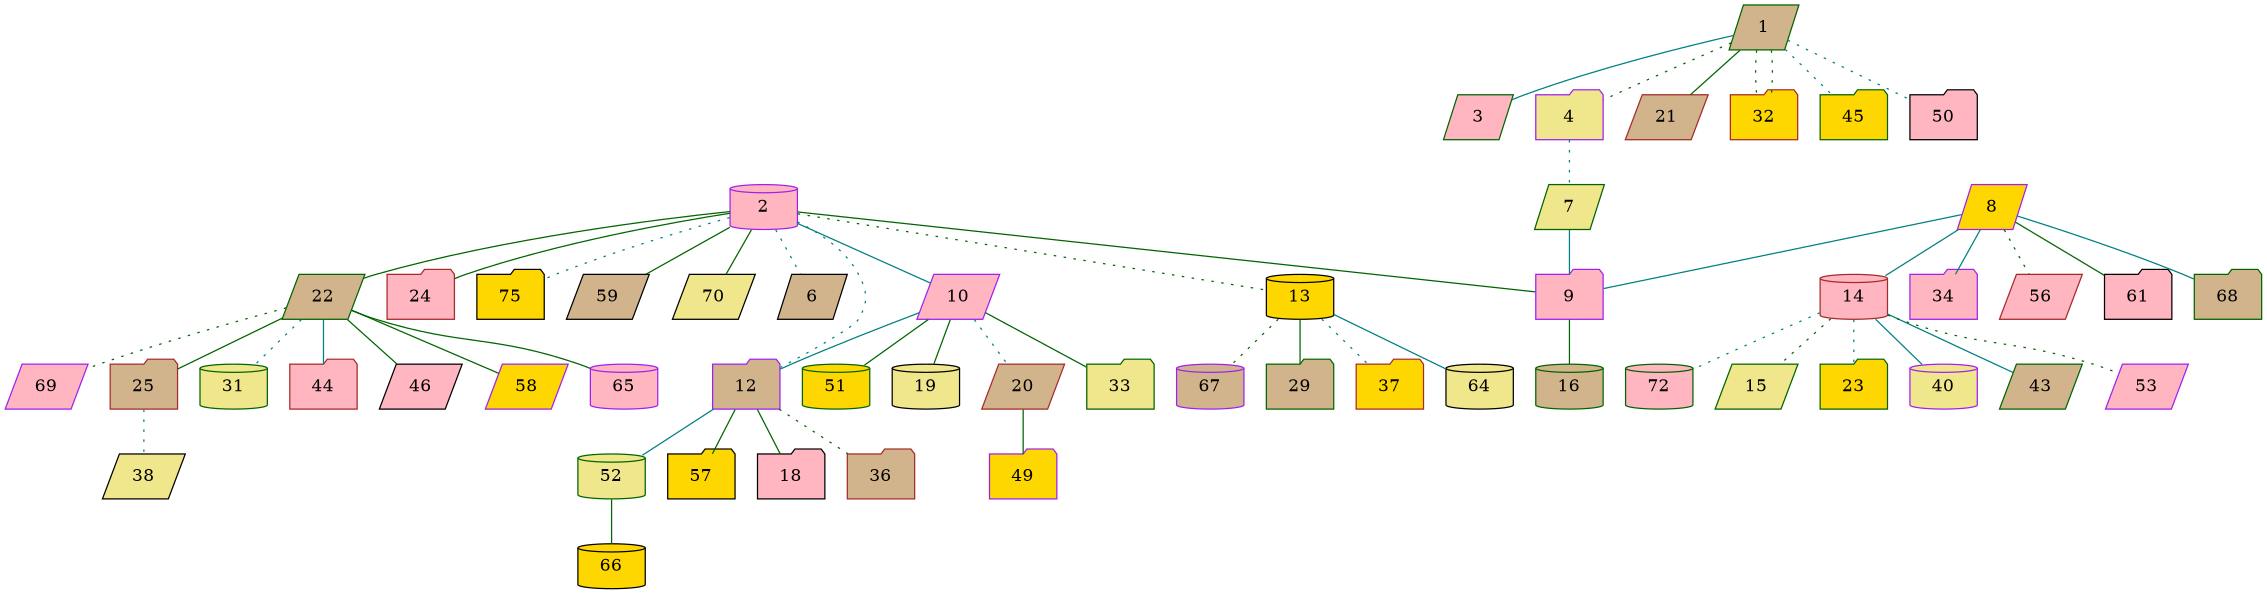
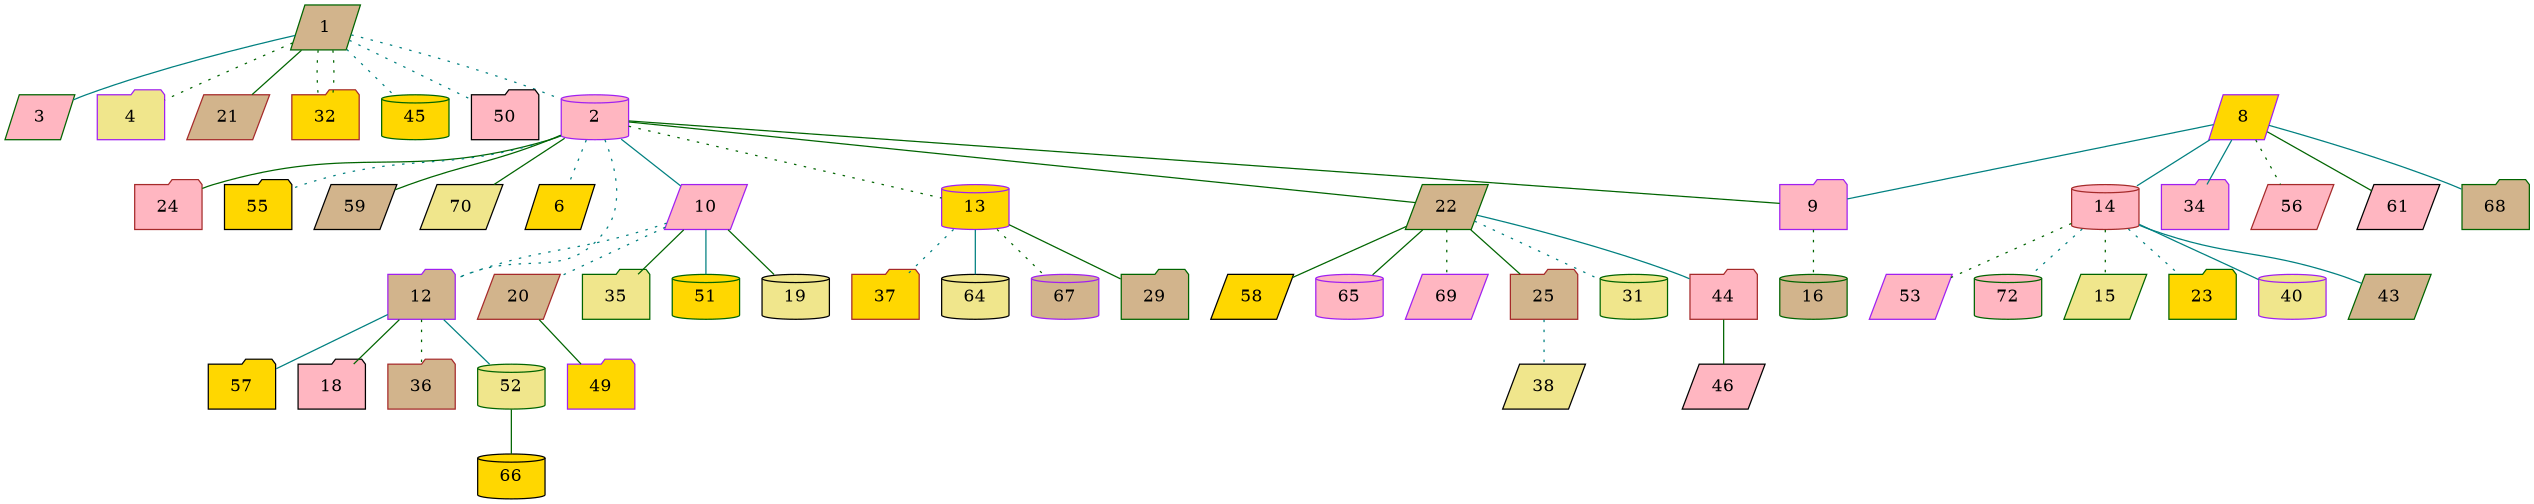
edge "1" -- "2": added
node "45": shape folder -> cylinder
node "7": removed
node "75": label "75" -> "55"
node "6": fillcolor tan -> gold
node "13": color black -> purple
node "61": shape folder -> parallelogram
edge "10" -- "12": style solid -> dotted
edge "22" -- "46": now "44" -- "46"
edge "10" -- "51": color darkgreen -> teal
edge "9" -- "16": style solid -> dotted
node "58": color purple -> black
node "33": label "33" -> "35"
edge "12" -- "57": color darkgreen -> teal
